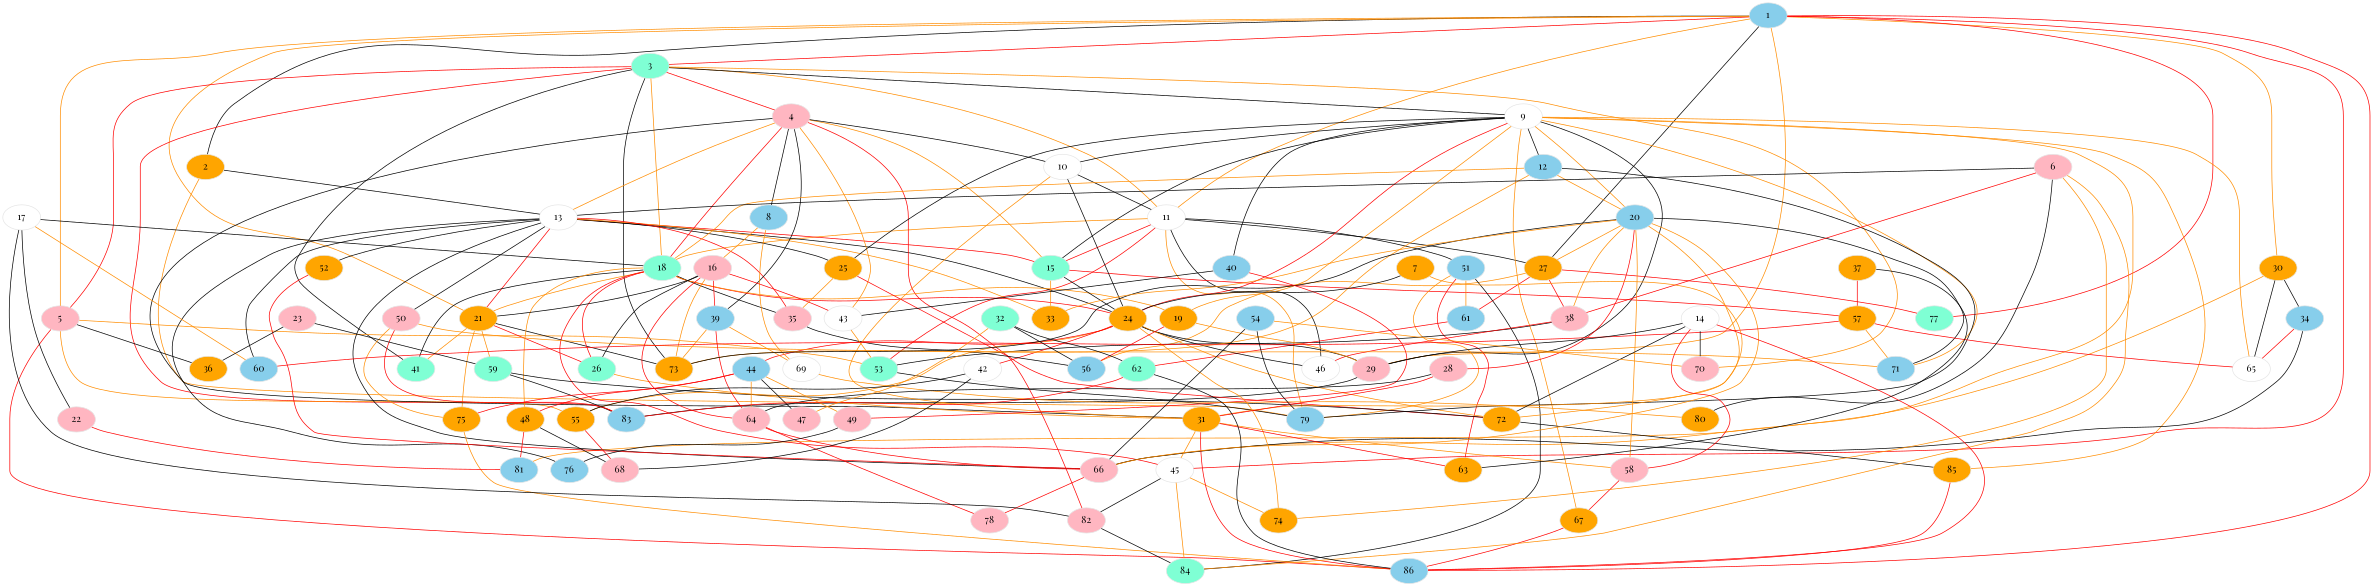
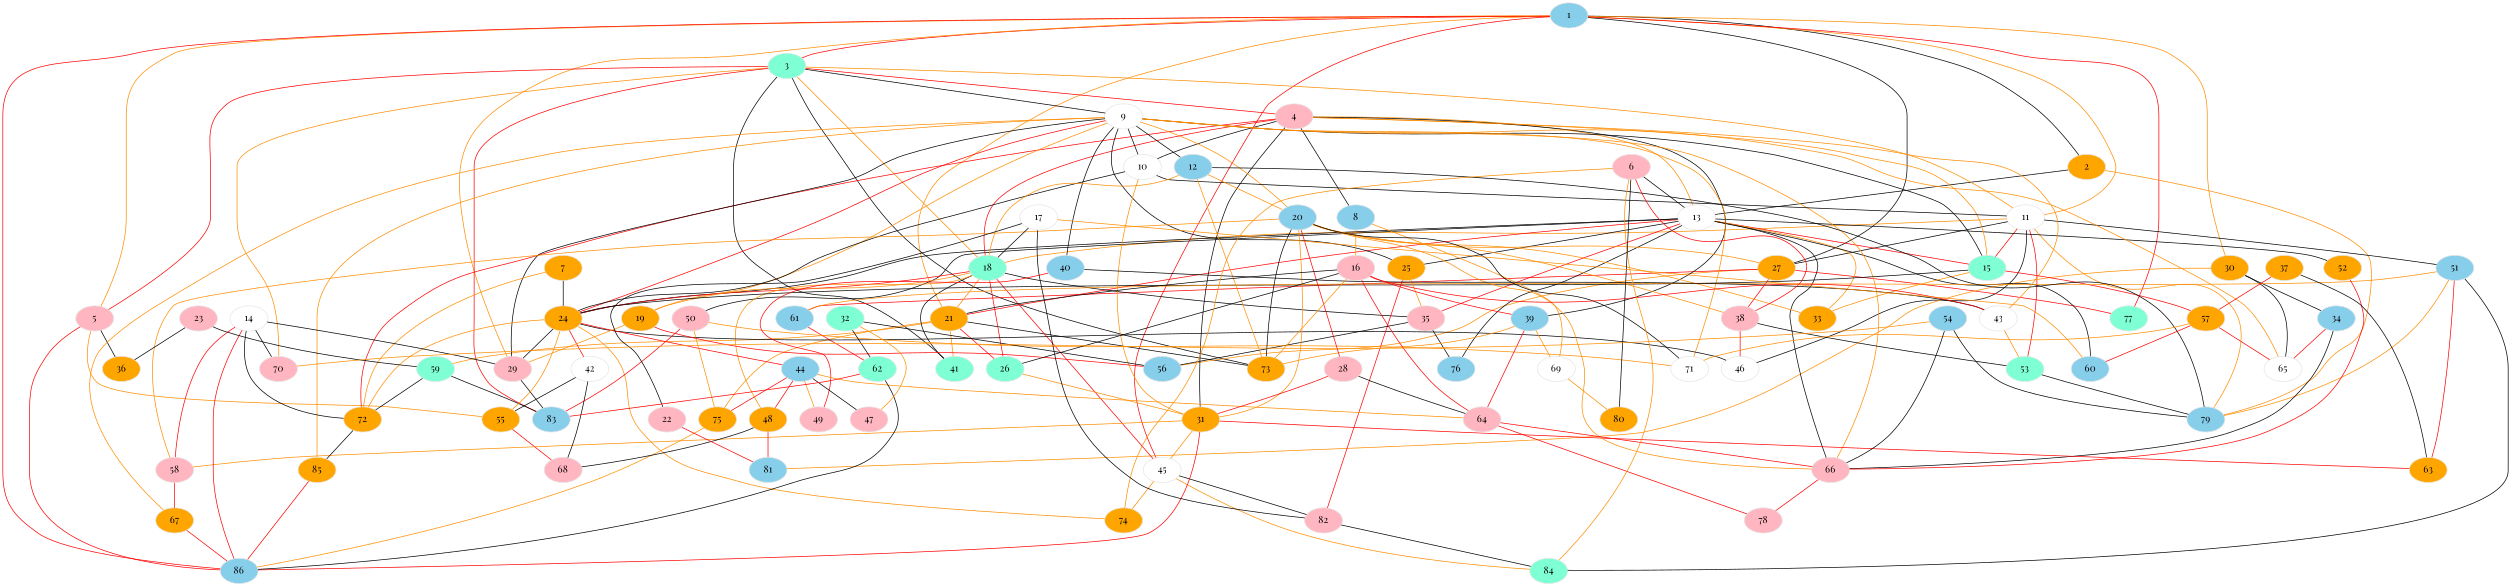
edge "5" -- "53": removed
node "71": fillcolor skyblue -> white
edge "49" -- "76": now "35" -- "76"
